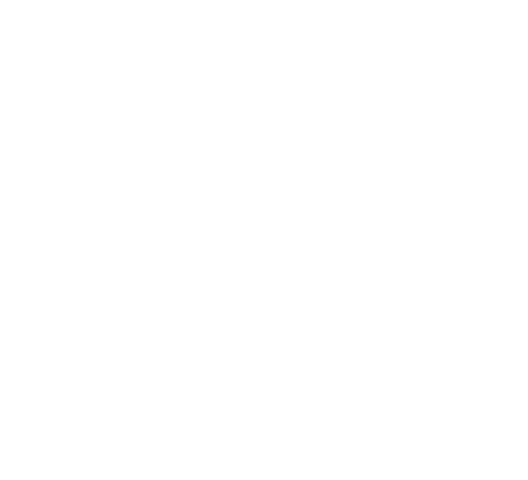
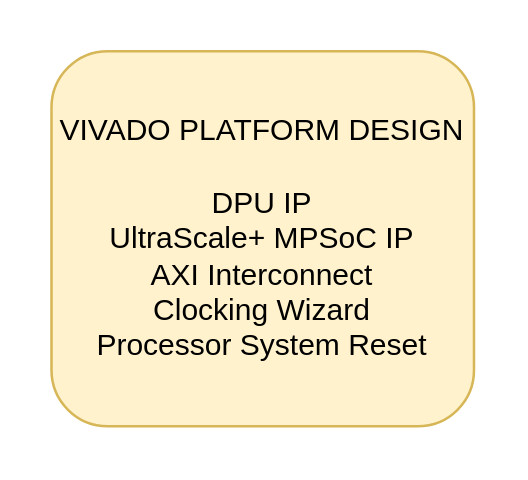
node "VIVADO PLATFORM DESIGN DPU IP UltraScale+ MPSoC IP AXI Interconnect Clocking Wizard Processor System Reset": added
